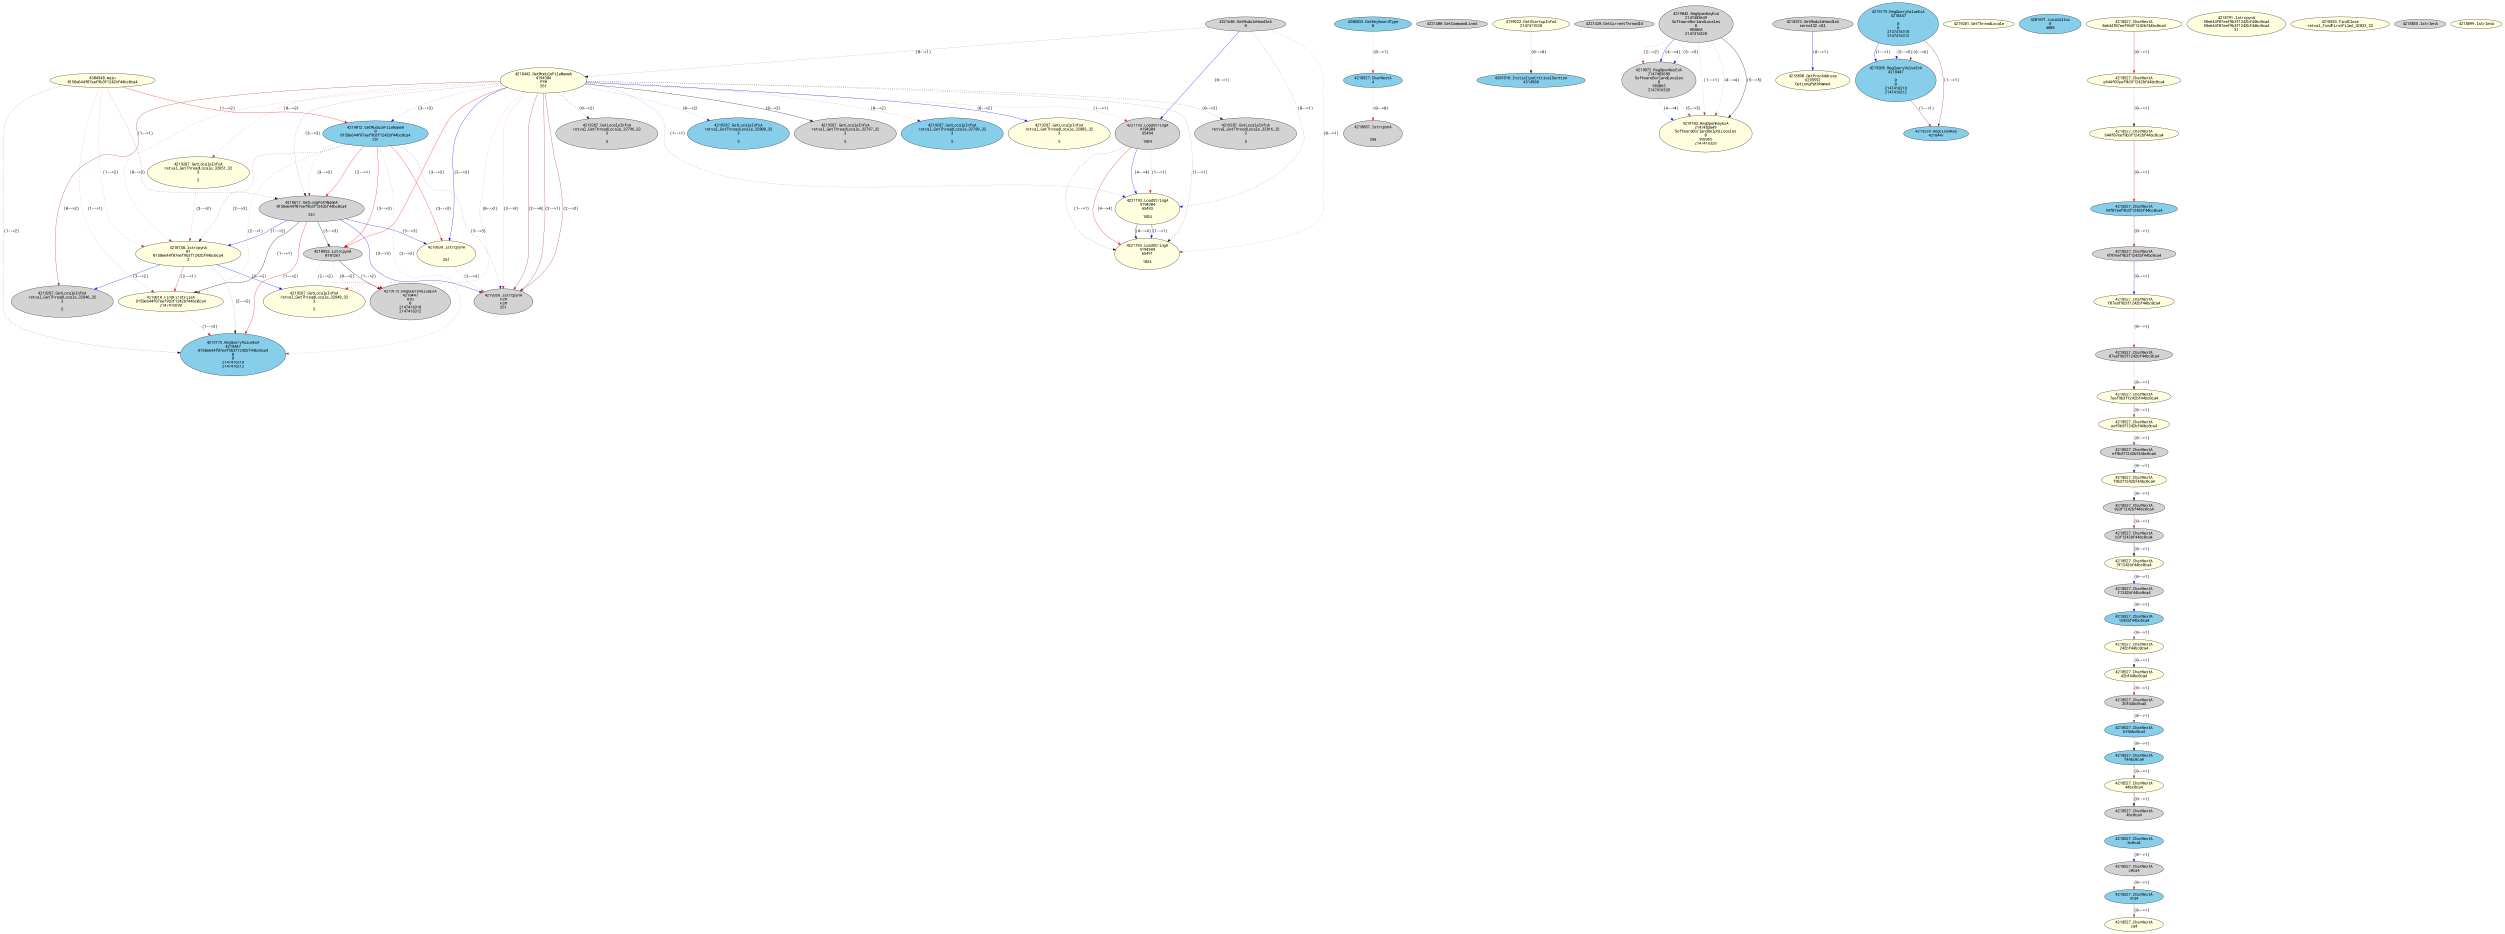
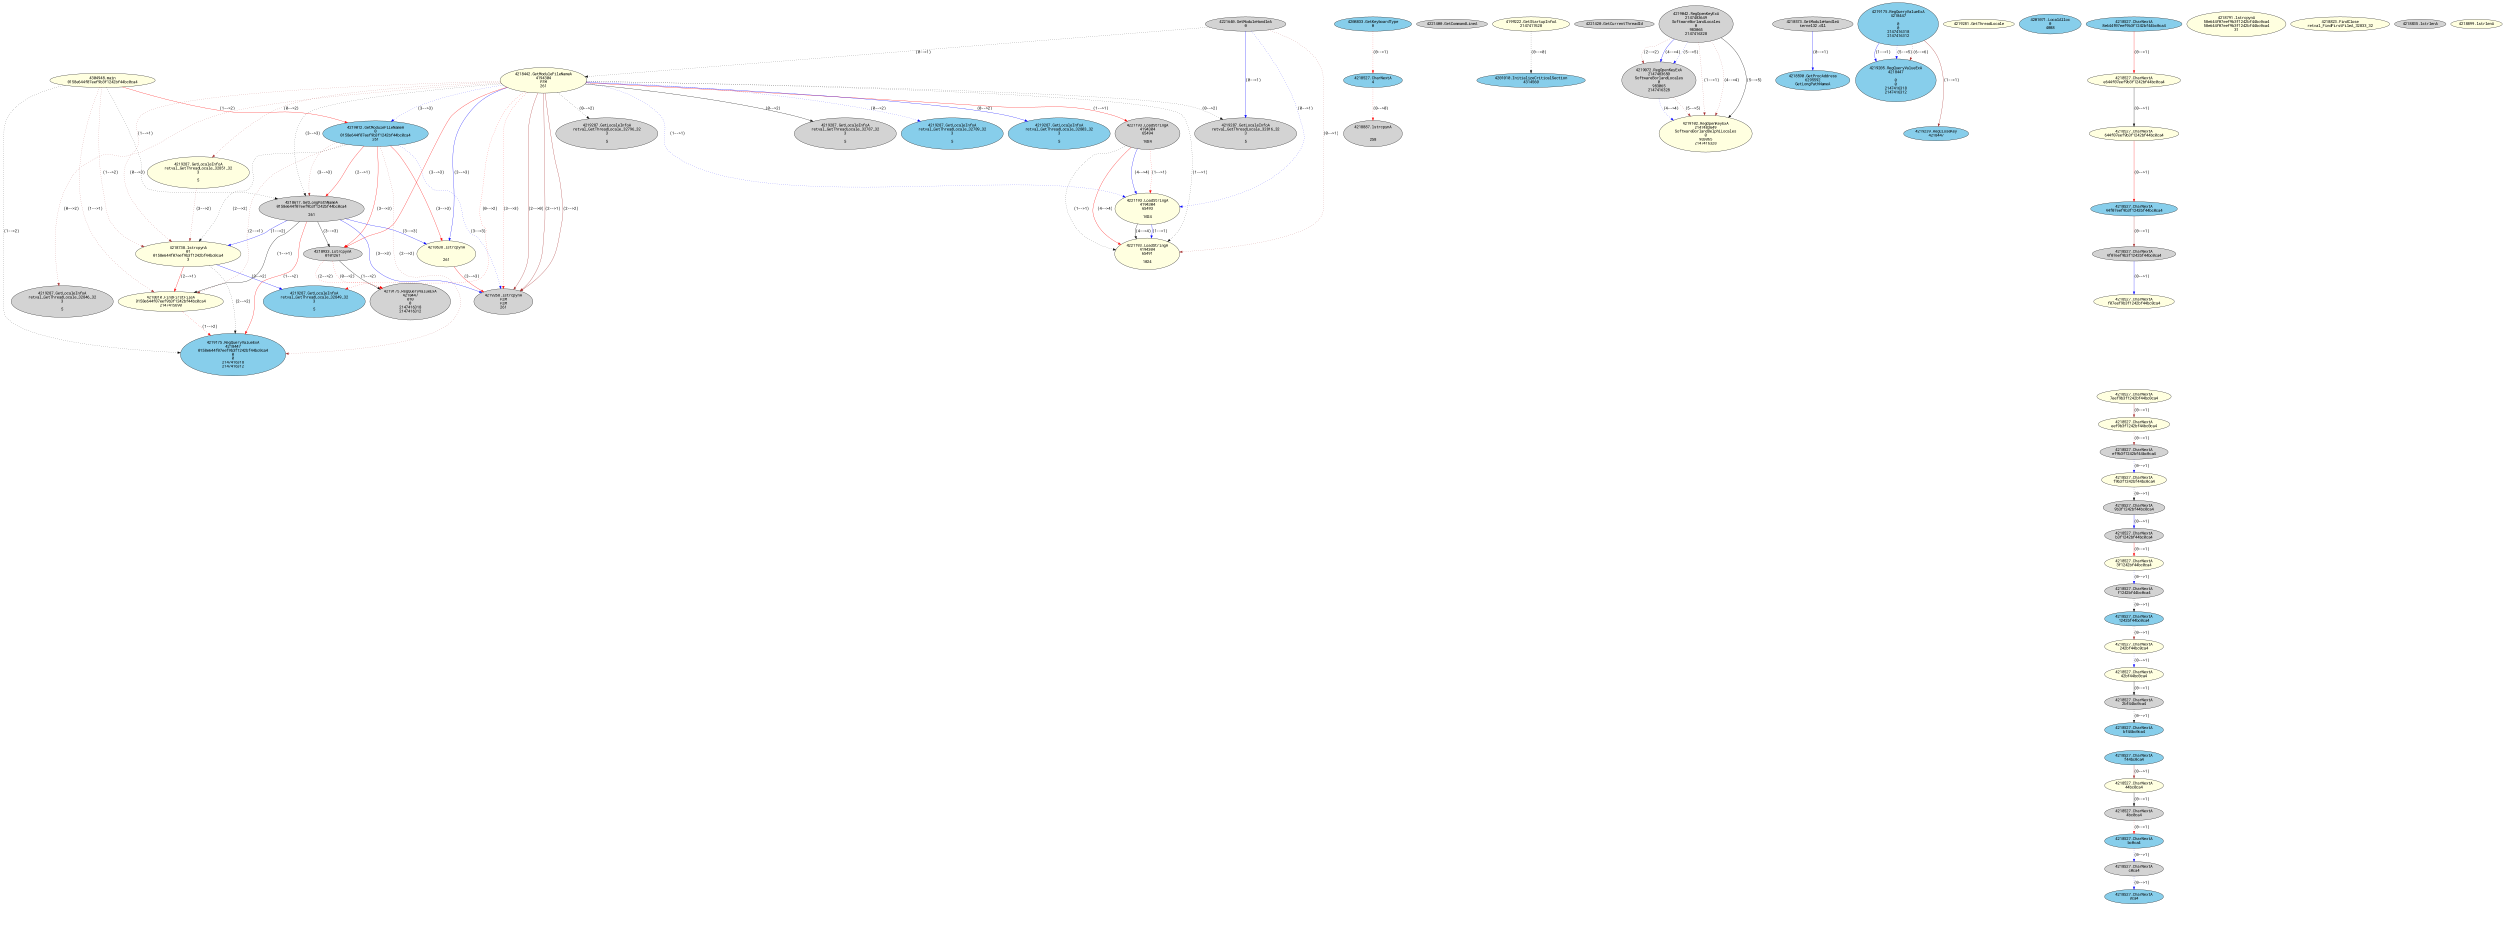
node "4218527.CharNextA 8e644f07eef9b3f1242bf44bc0ca4": fillcolor lightyellow -> skyblue
edge "4221640.GetModuleHandleA 0" -> "4221193.LoadStringA 4194304 65494 1024": now "4221640.GetModuleHandleA 0" -> "4219287.GetLocaleInfoA retval_GetThreadLocale_32816_32 3 5"
node "4218590.GetProcAddress 6295592 GetLongPathNameA": fillcolor lightyellow -> skyblue
edge "4218442.GetModuleFileNameA 4194304 PZM 261" -> "4219287.GetLocaleInfoA retval_GetThreadLocale_32846_32 3 5": style solid -> dotted
edge "4218442.GetModuleFileNameA 4194304 PZM 261" -> "4221193.LoadStringA 4194304 65494 1024": style dotted -> solid
edge "4218527.CharNextA e644f07eef9b3f1242bf44bc0ca4" -> "4218527.CharNextA 644f07eef9b3f1242bf44bc0ca4": style dotted -> solid
edge "4219205.RegQueryValueExA 4218447 0 0 2147416318 2147416312" -> "4219239.RegCloseKey 4218447": removed, label "(1-->1)"
node "4219287.GetLocaleInfoA retval_GetThreadLocale_32808_32 3 5": removed
node "4219287.GetLocaleInfoA retval_GetThreadLocale_32803_32 3 5": fillcolor lightyellow -> skyblue
edge "4218738.lstrcpynA 01 0158e644f07eef9b3f1242bf44bc0ca4 3" -> "4219287.GetLocaleInfoA retval_GetThreadLocale_32846_32 3 5": removed, label "(3-->2)"
edge "4218638.lstrcpynA 261" -> "4219268.lstrcpynA PZM PZM 261": style dotted -> solid
node "4219287.GetLocaleInfoA retval_GetThreadLocale_32849_32 3 5": fillcolor lightyellow -> skyblue
node "4218527.CharNextA 07eef9b3f1242bf44bc0ca4": removed
edge "4218527.CharNextA 9b3f1242bf44bc0ca4" -> "4218527.CharNextA b3f1242bf44bc0ca4": color brown -> blue
edge "4218527.CharNextA b3f1242bf44bc0ca4" -> "4218527.CharNextA 3f1242bf44bc0ca4": color black -> red
edge "4218527.CharNextA f1242bf44bc0ca4" -> "4218527.CharNextA 1242bf44bc0ca4": color blue -> black
edge "4218527.CharNextA 242bf44bc0ca4" -> "4218527.CharNextA 42bf44bc0ca4": color black -> blue
edge "4218527.CharNextA 42bf44bc0ca4" -> "4218527.CharNextA 2bf44bc0ca4": color red -> black
edge "4218527.CharNextA 2bf44bc0ca4" -> "4218527.CharNextA bf44bc0ca4": color brown -> black
edge "4218527.CharNextA bf44bc0ca4" -> "4218527.CharNextA f44bc0ca4": removed, label "(0-->1)"
edge "4218527.CharNextA 4bc0ca4" -> "4218527.CharNextA bc0ca4": added, label "(0-->1)"
edge "4218527.CharNextA c0ca4" -> "4218527.CharNextA 0ca4": color red -> blue
node "4218527.CharNextA ca4": removed
